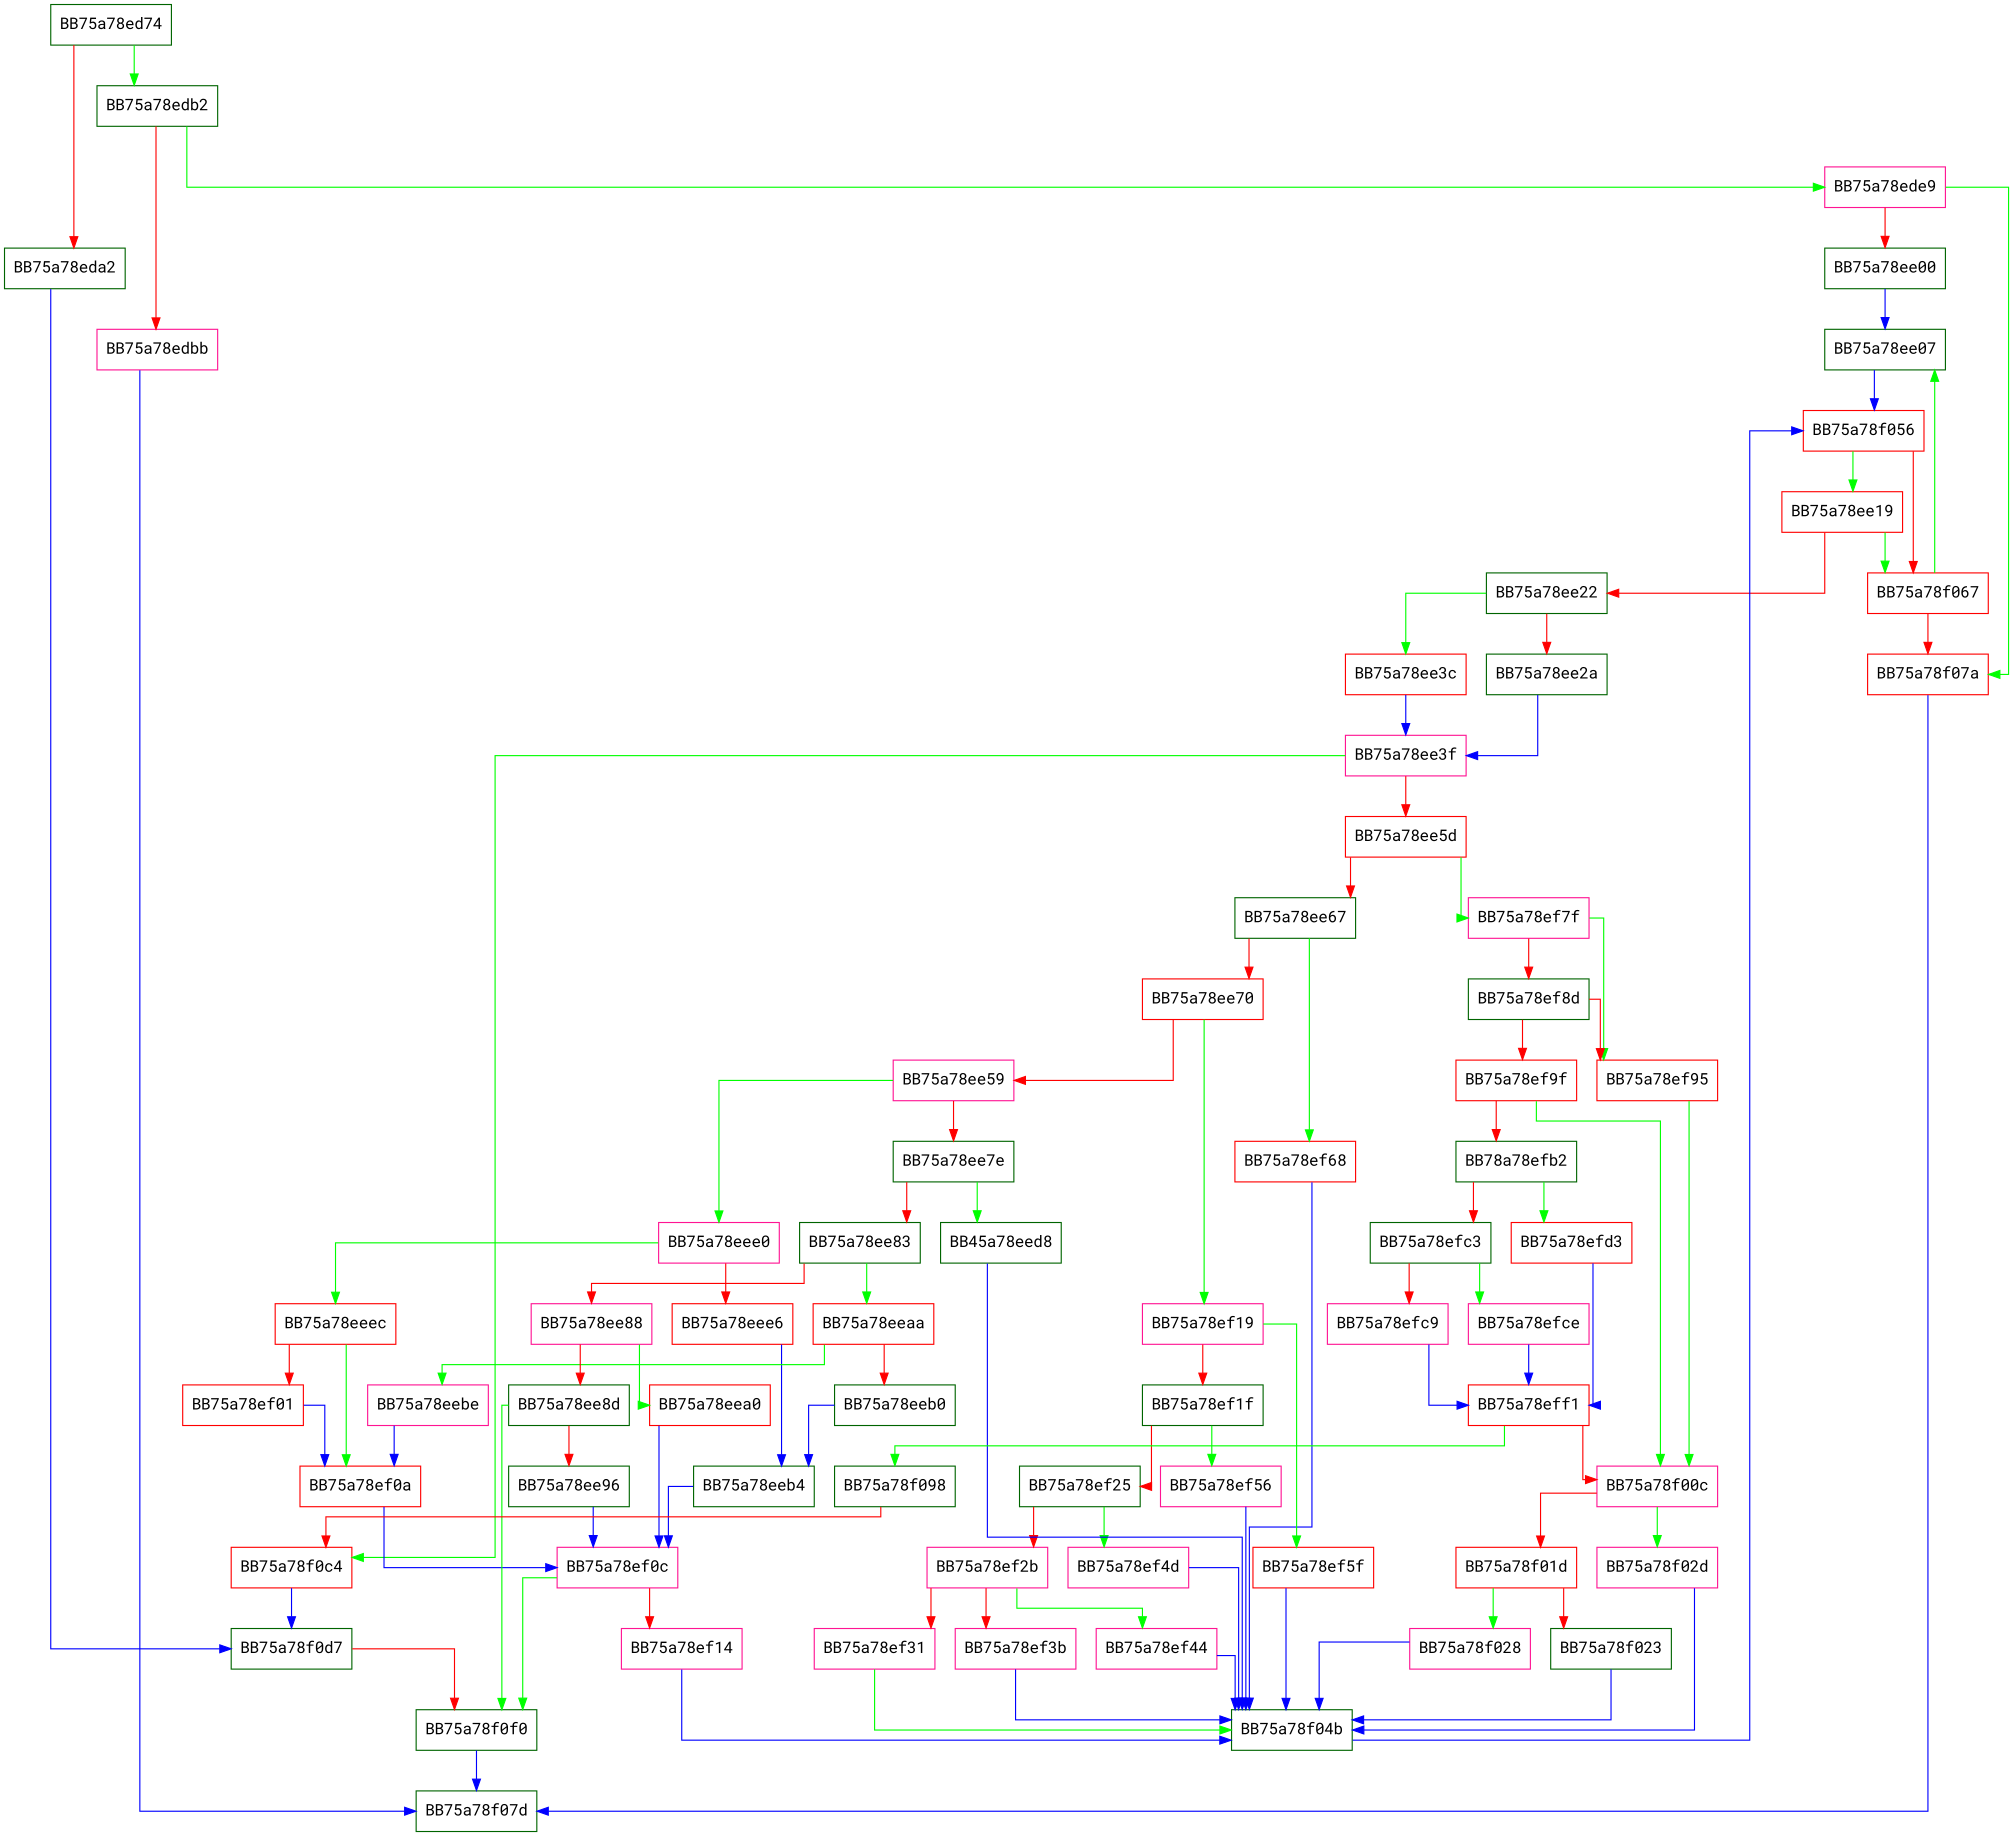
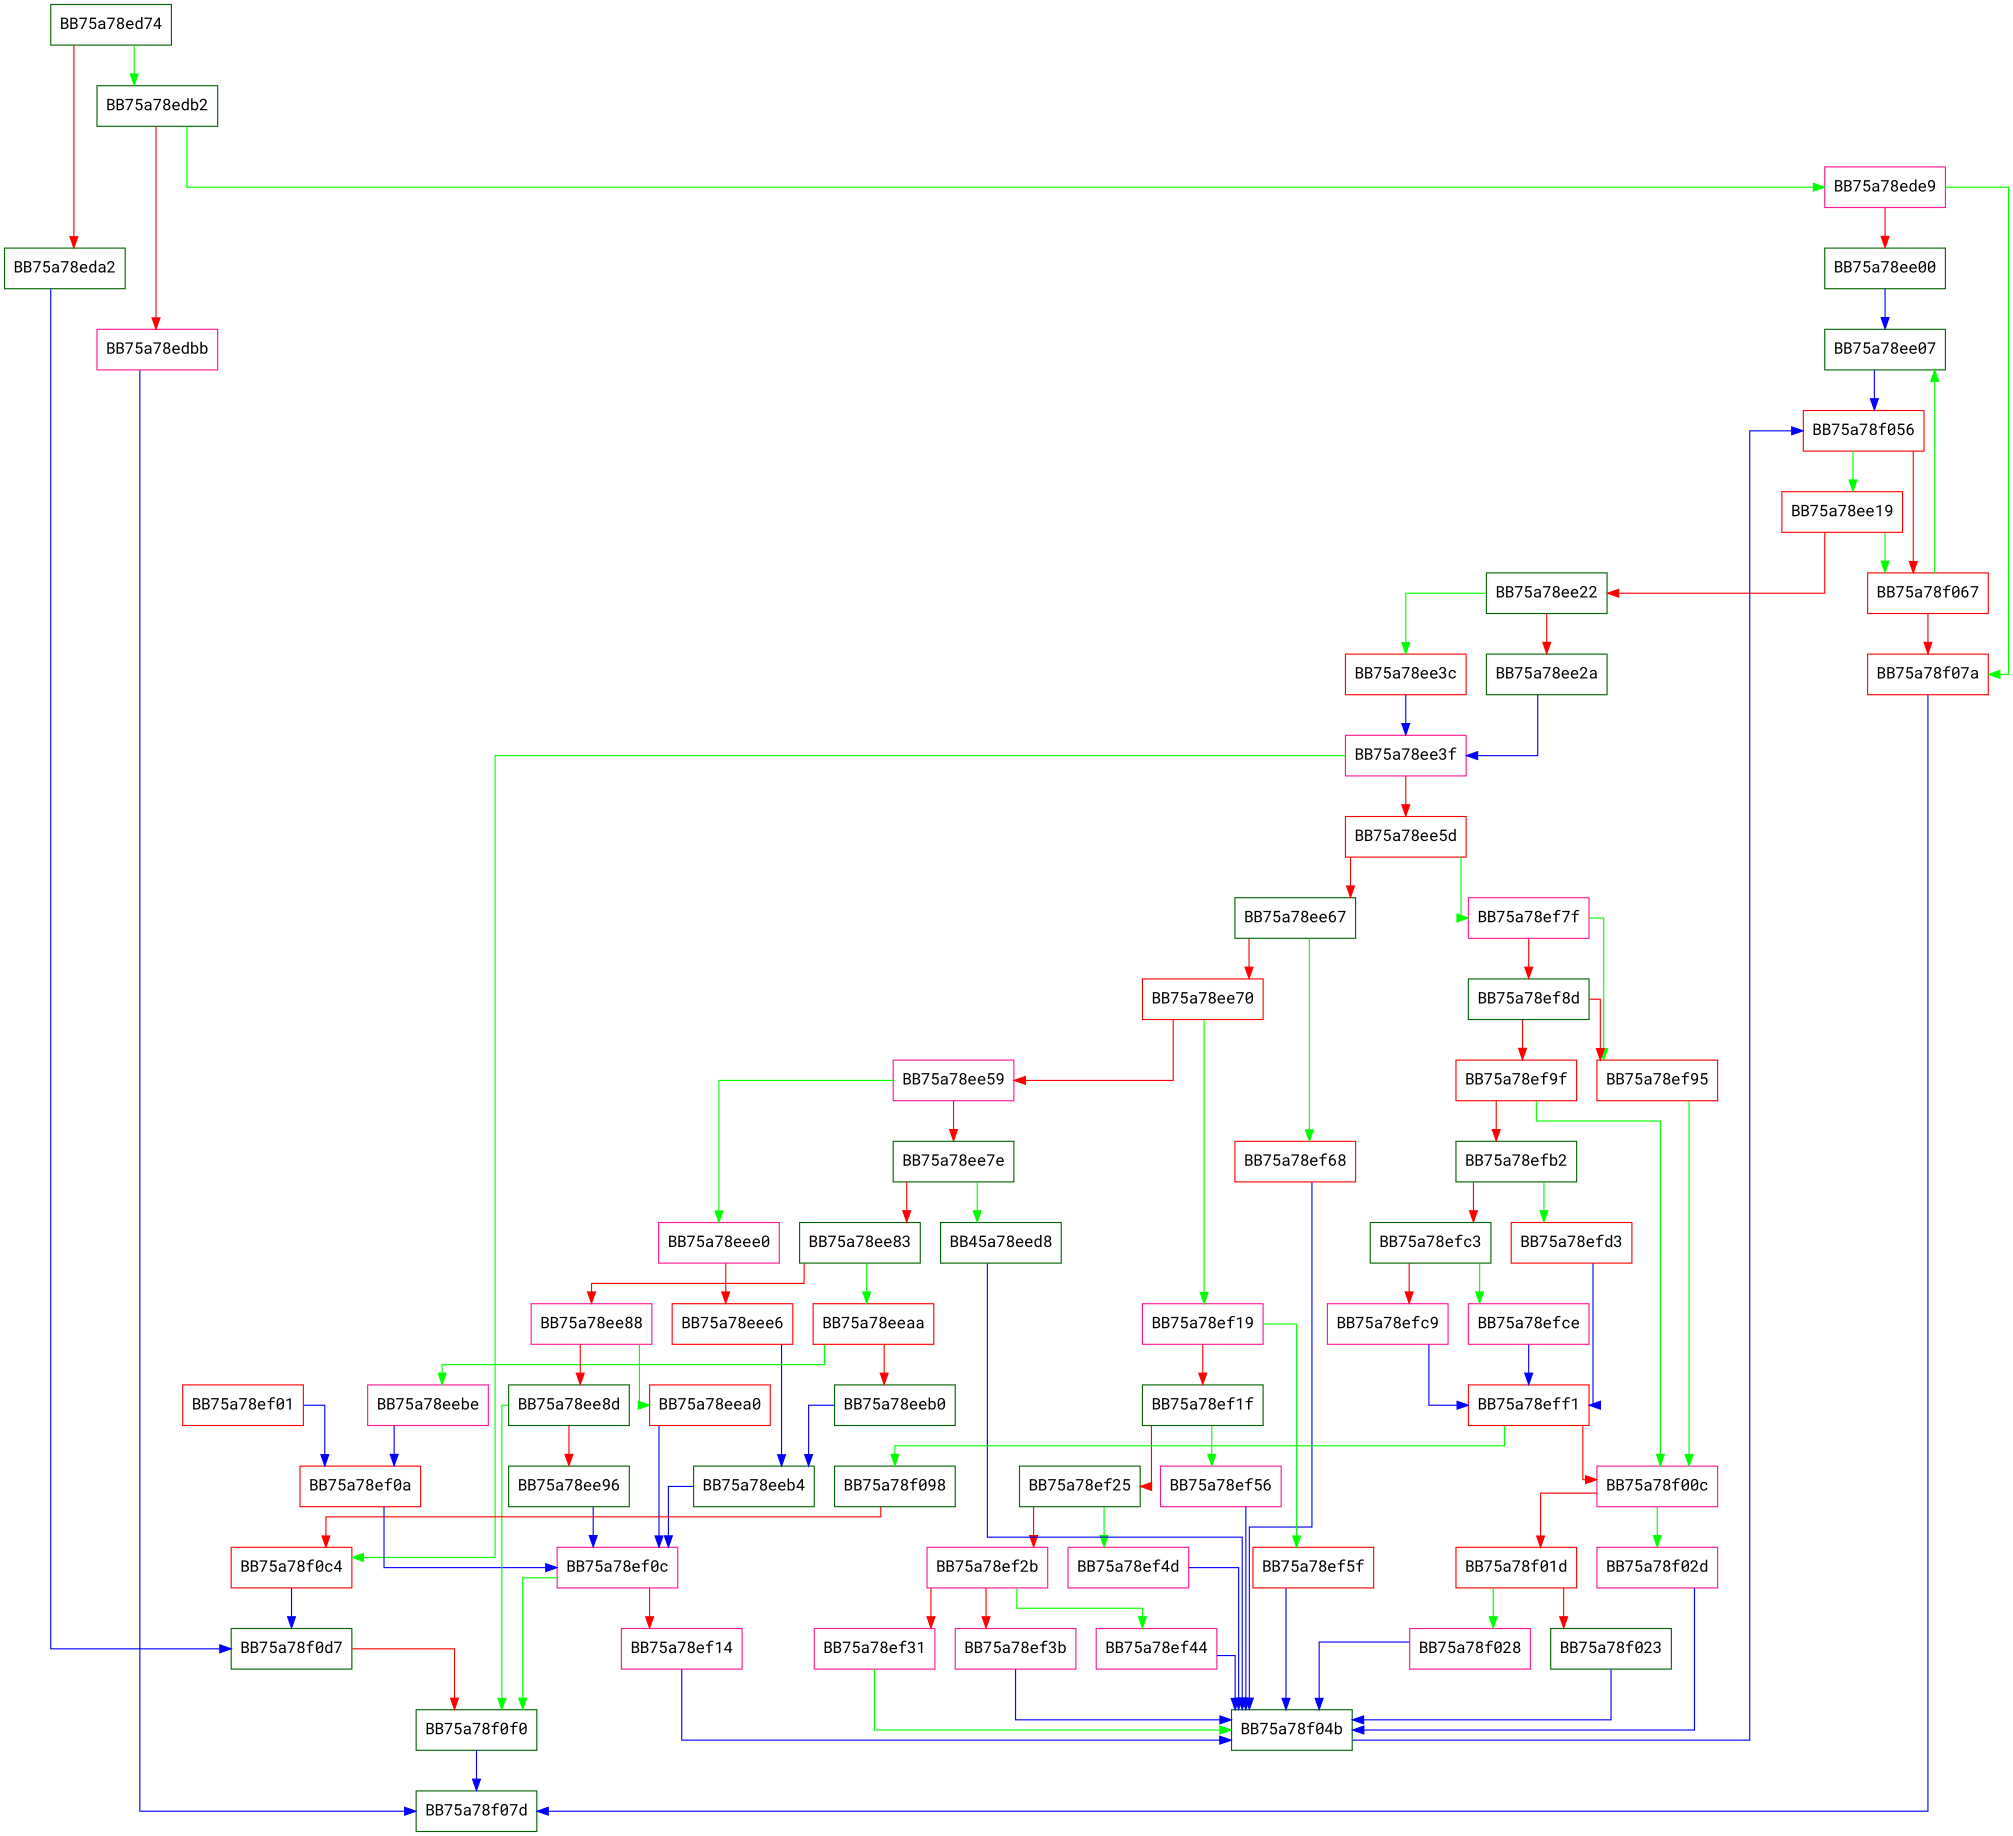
node "BB78a78efb2": label "BB78a78efb2" -> "BB75a78efb2"
node "BB75a78eeec": removed
